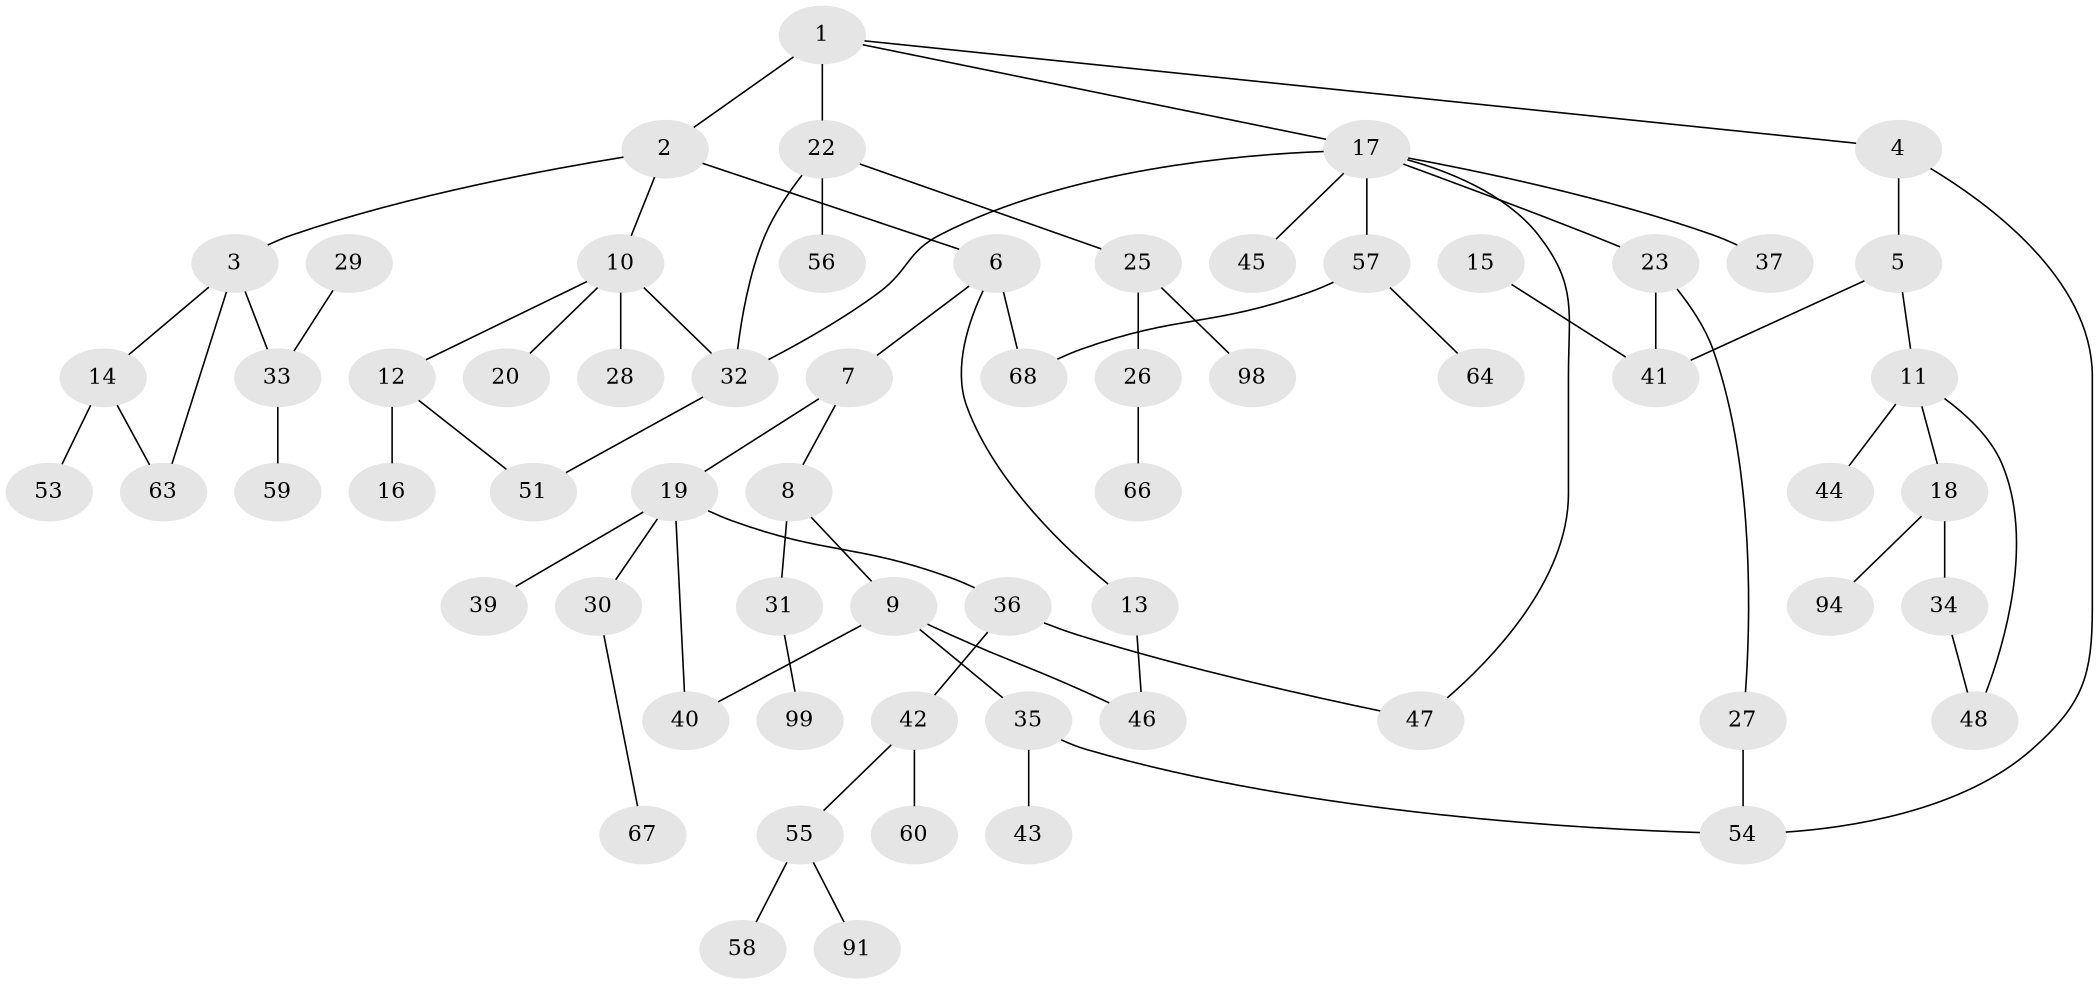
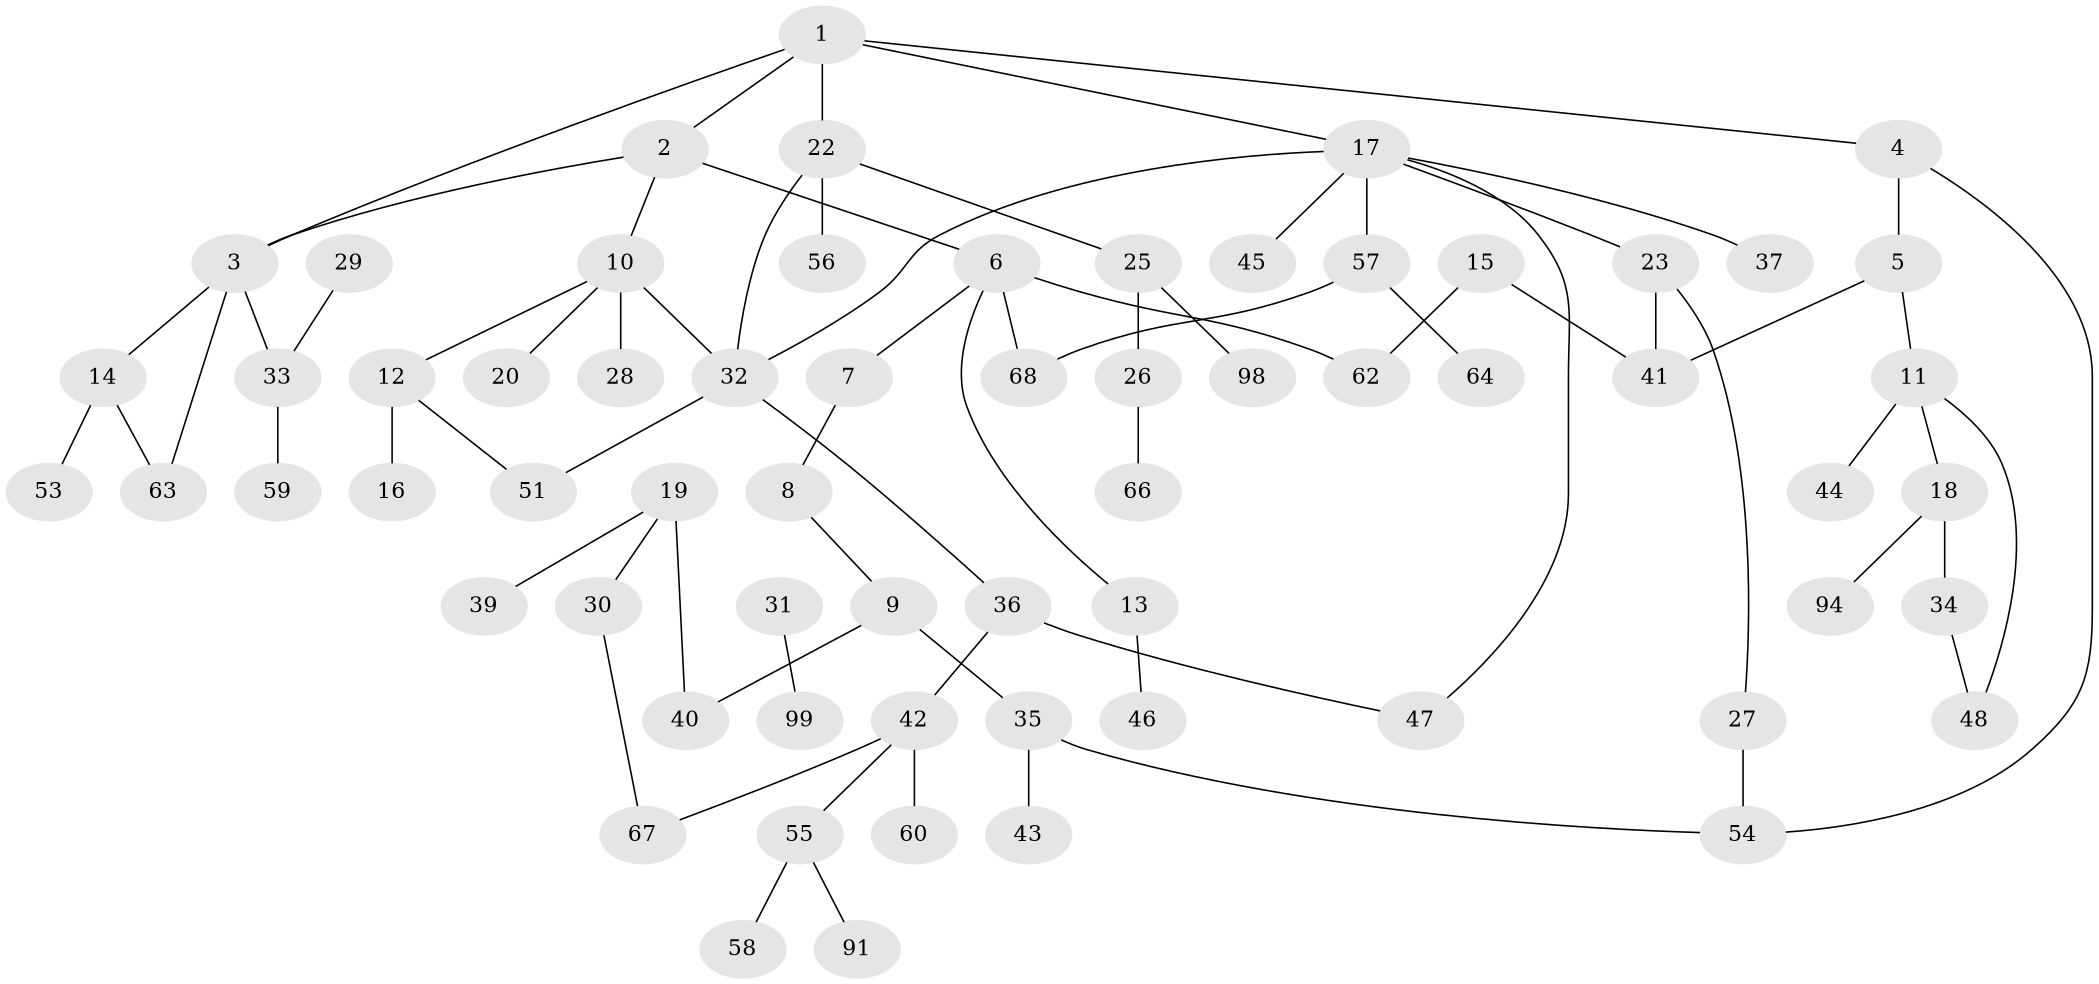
edge "1" -- "3": added
node "62": added
edge "7" -- "19": removed
edge "19" -- "36": now "32" -- "36"
edge "8" -- "31": removed
edge "9" -- "46": removed
edge "42" -- "67": added
